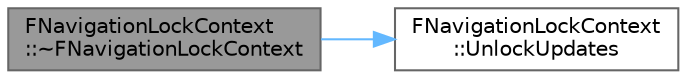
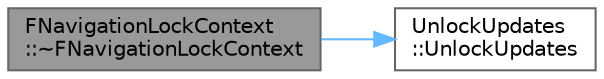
node "FNavigationLockContext ::UnlockUpdates": label "FNavigationLockContext ::UnlockUpdates" -> "UnlockUpdates ::UnlockUpdates"
